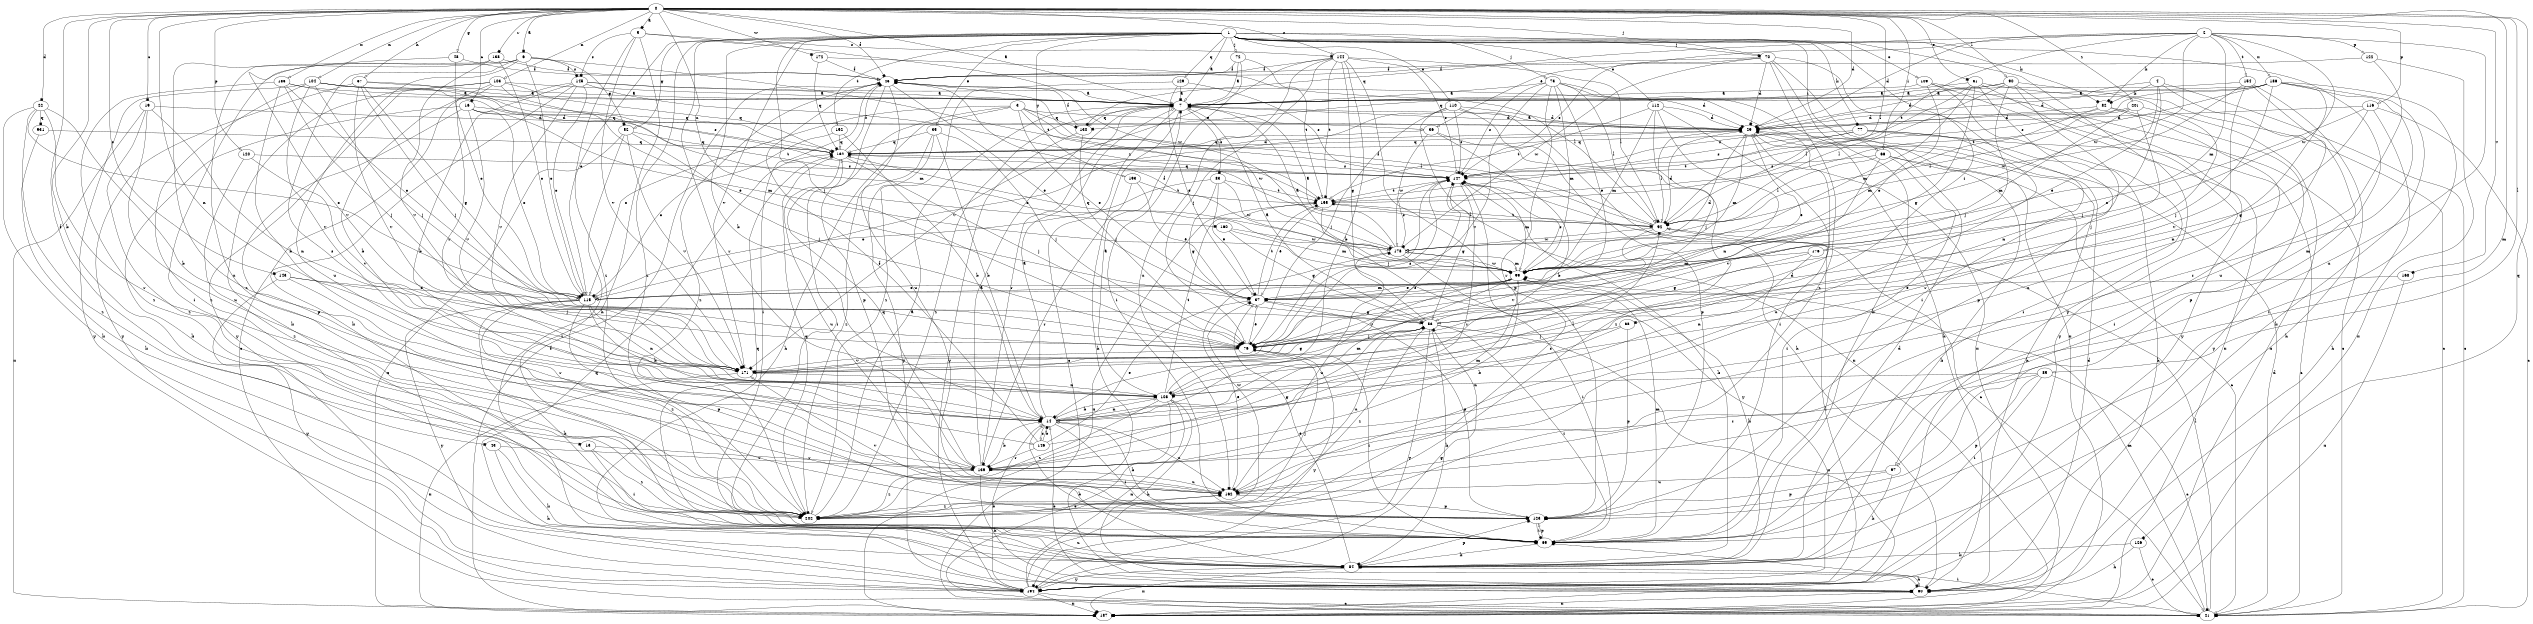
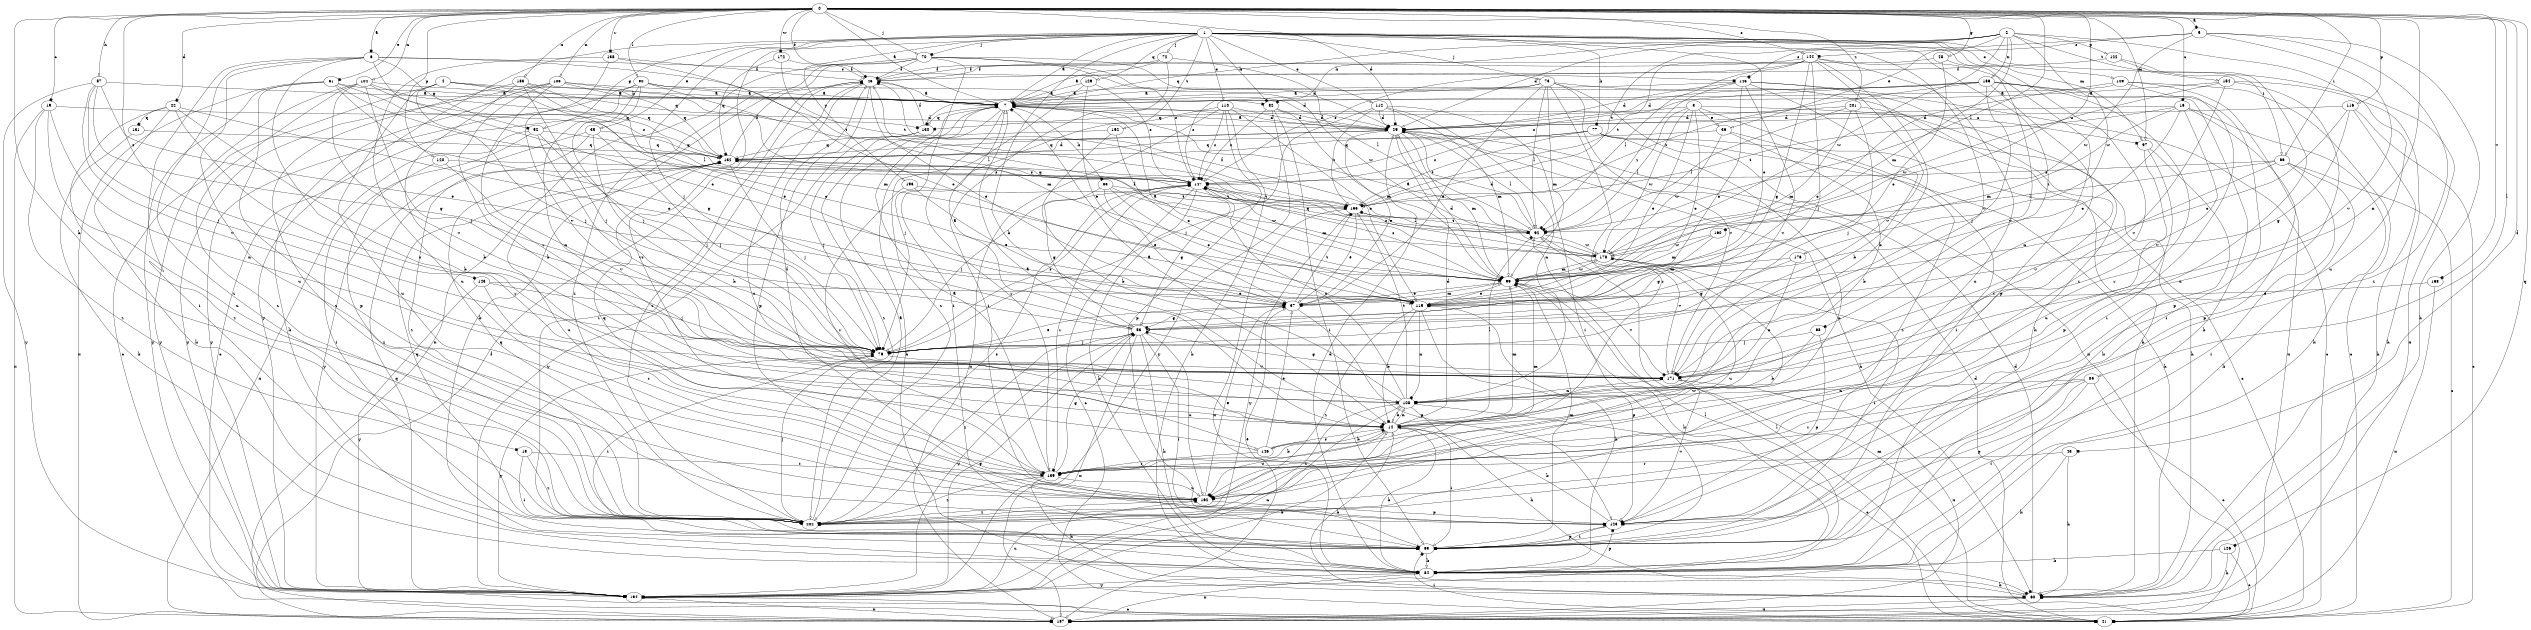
node "931": label "931" -> "131"
edge "115" -> "194": removed, label "y"
edge "7" -> "21": now "7" -> "97"
